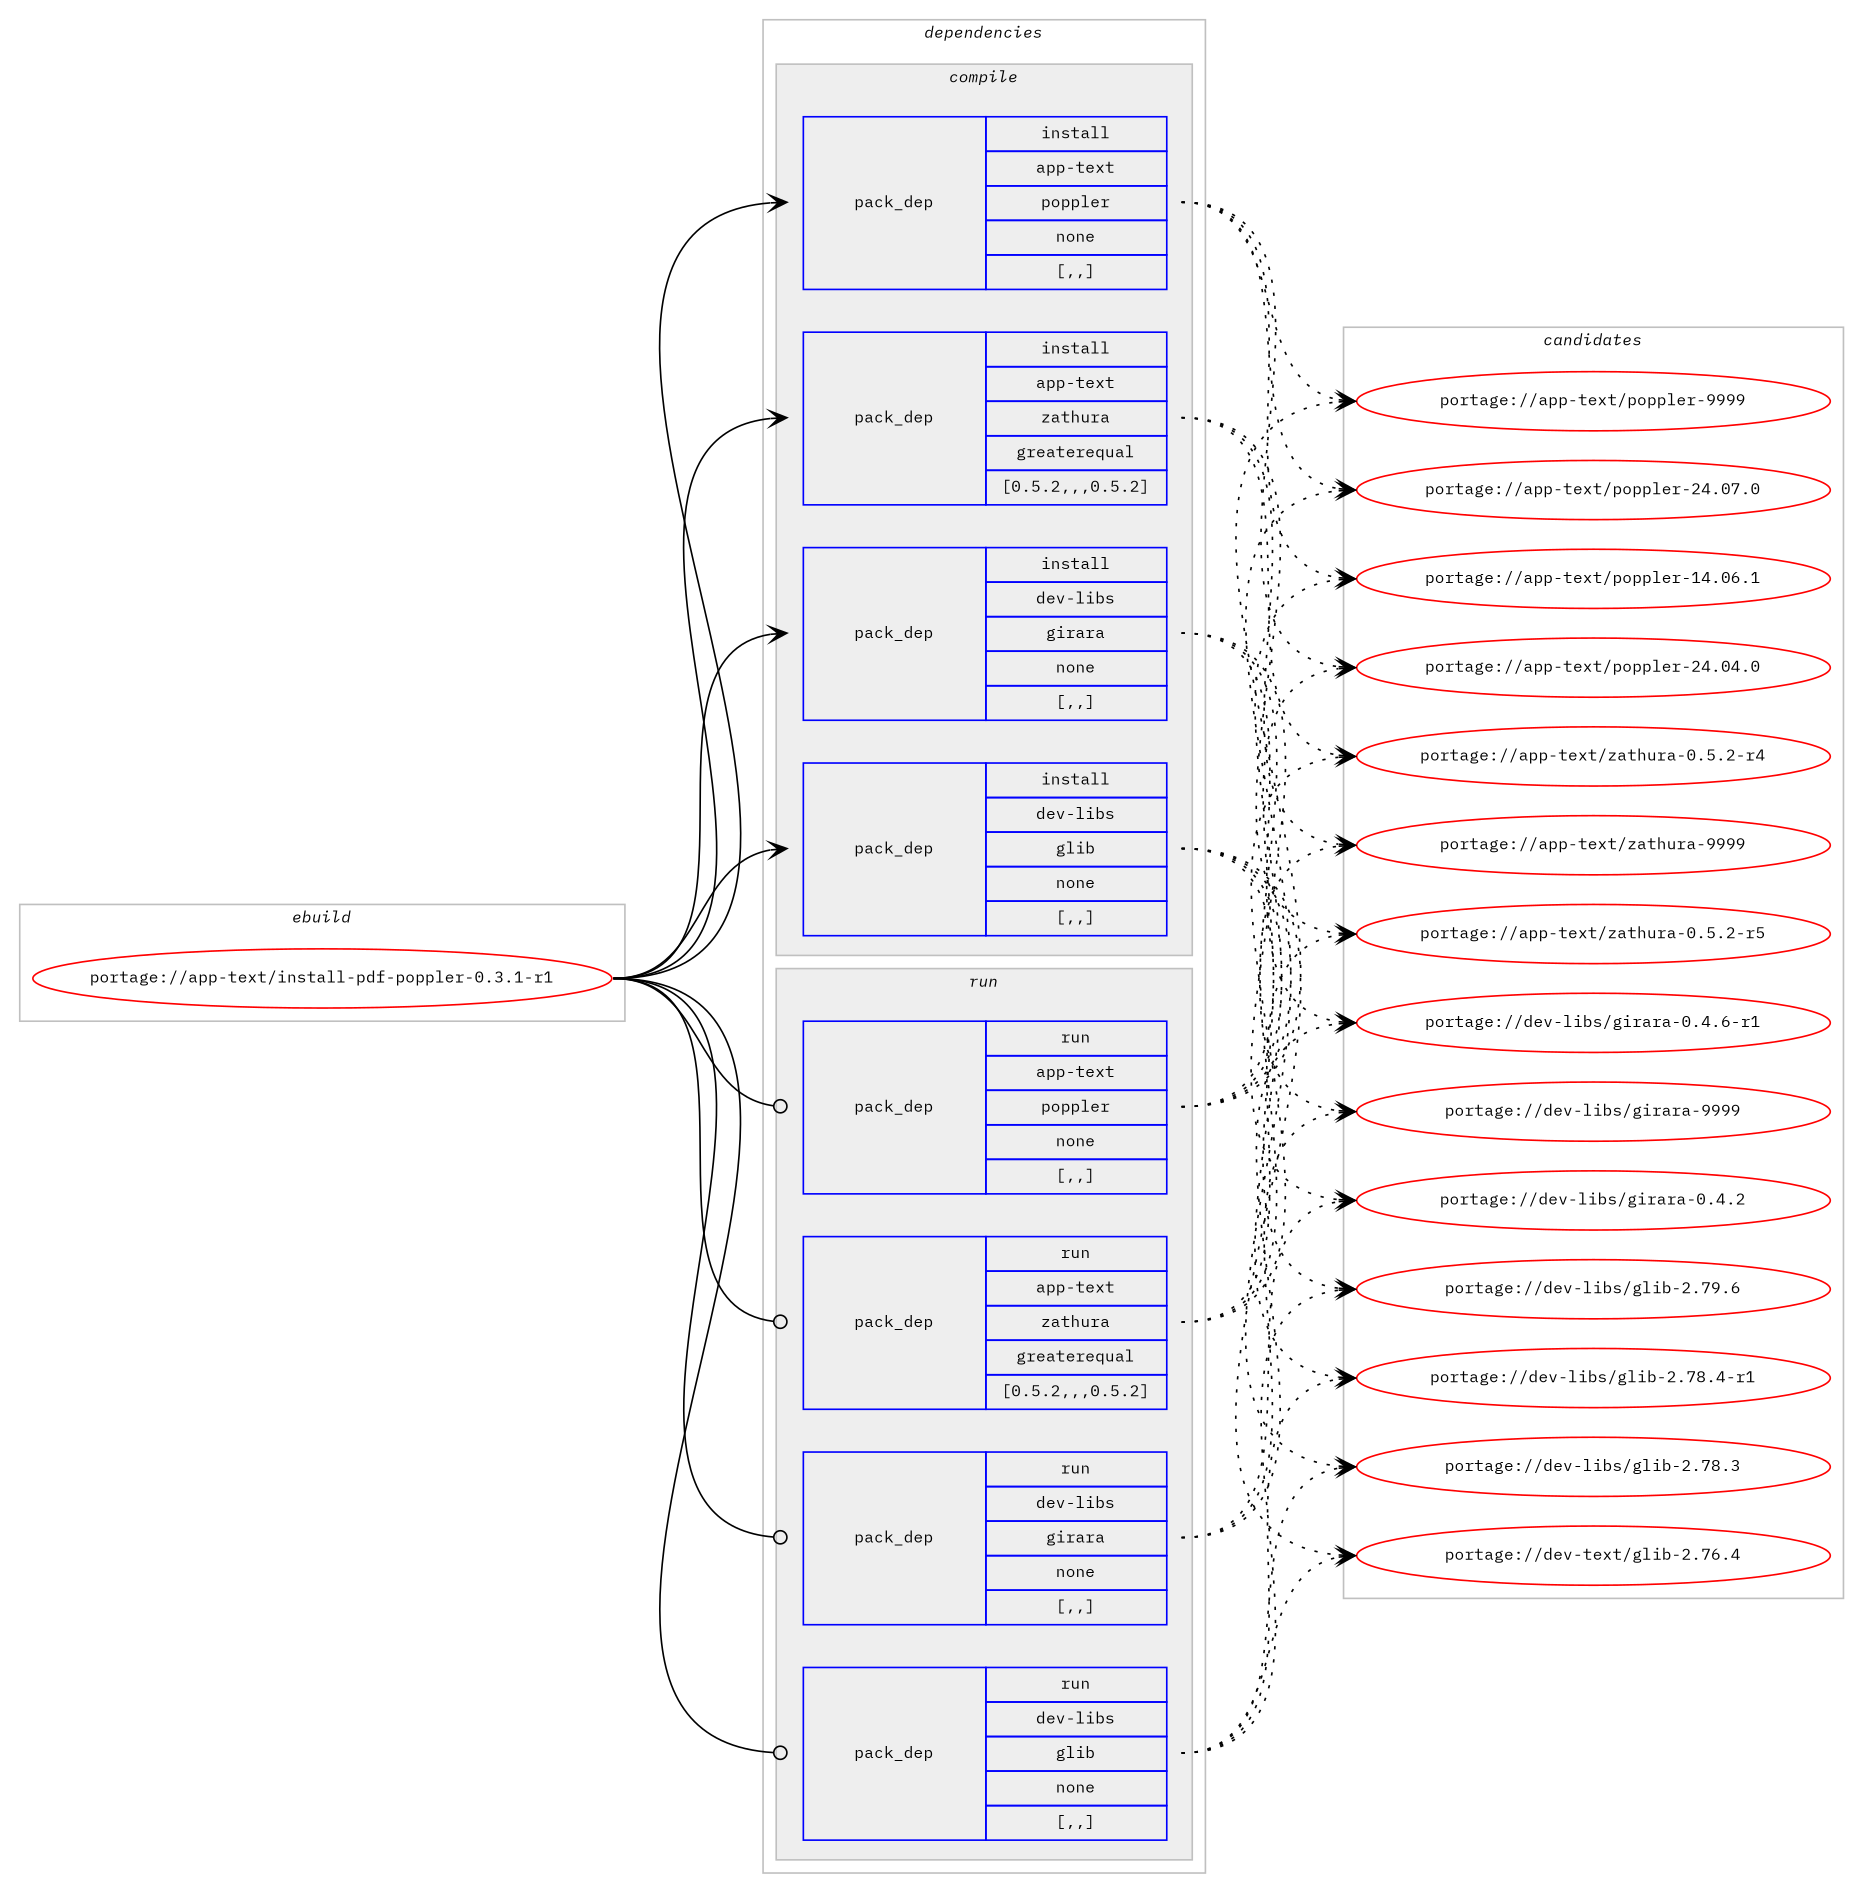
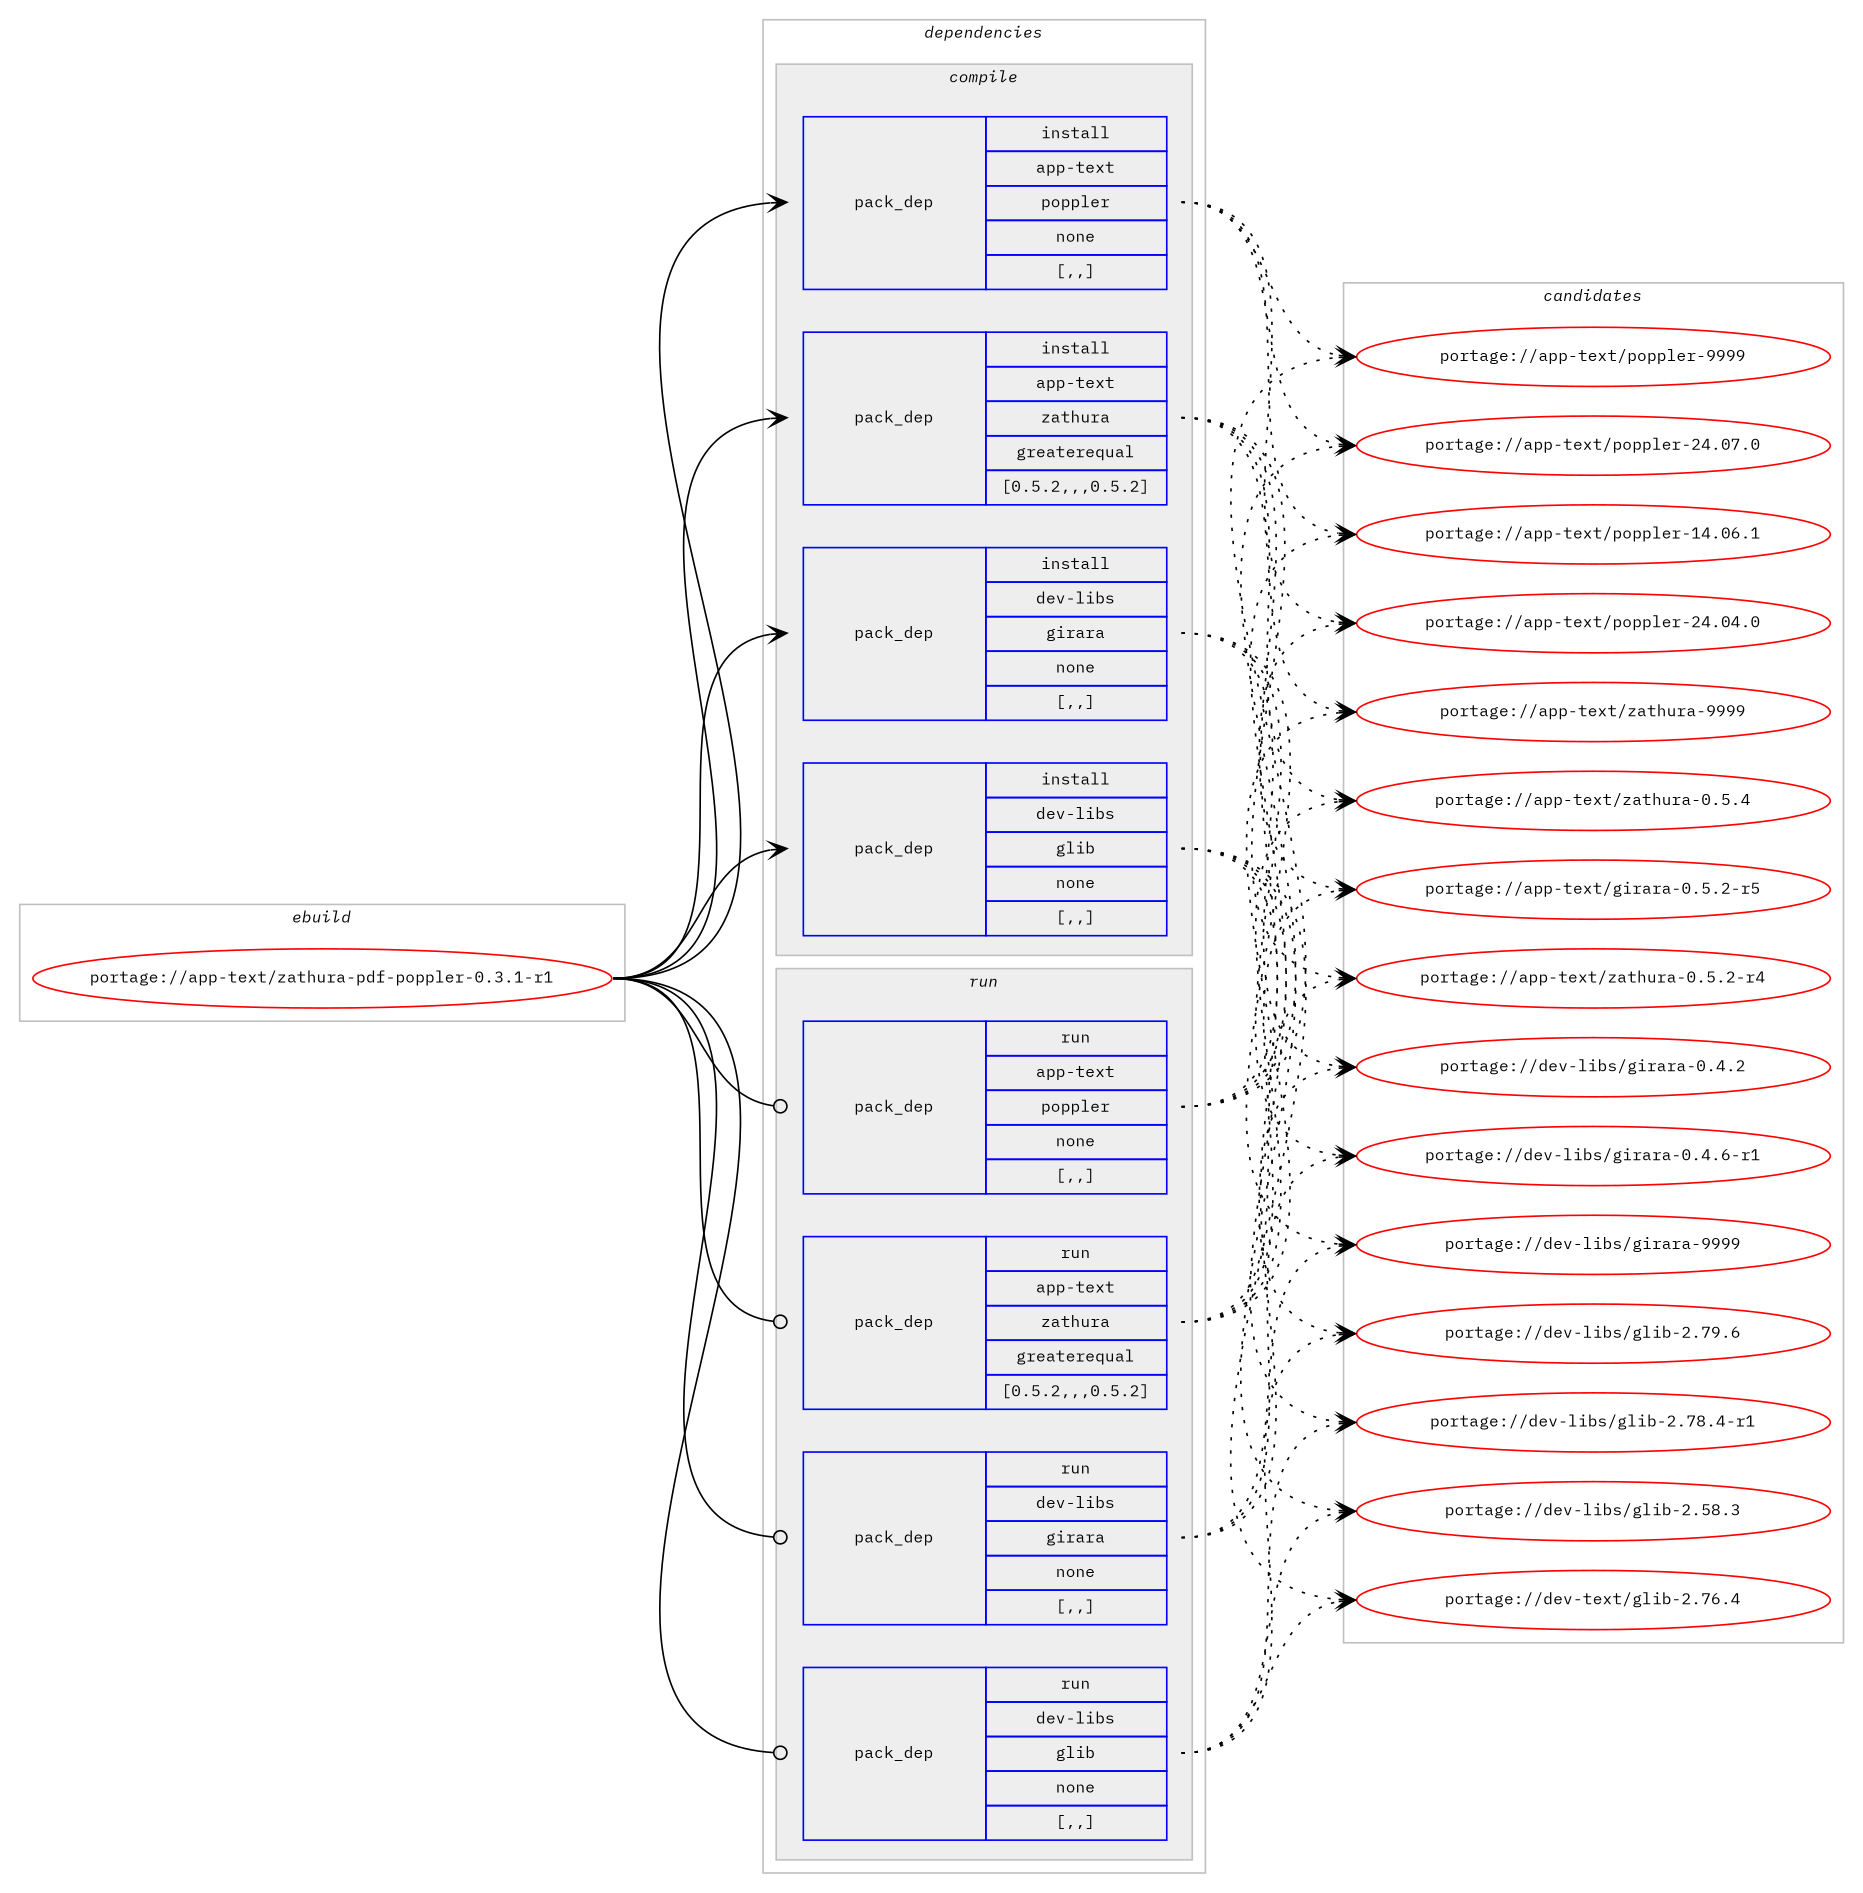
node "portage://app-text/zathura-0.5.4": added
node "portage://app-text/zathura-0.5.2-r5": label "portage://app-text/zathura-0.5.2-r5" -> "portage://app-text/girara-0.5.2-r5"
node "portage://app-text/install-pdf-poppler-0.3.1-r1": label "portage://app-text/install-pdf-poppler-0.3.1-r1" -> "portage://app-text/zathura-pdf-poppler-0.3.1-r1"
node "portage://dev-libs/glib-2.78.3": label "portage://dev-libs/glib-2.78.3" -> "portage://dev-libs/glib-2.58.3"
